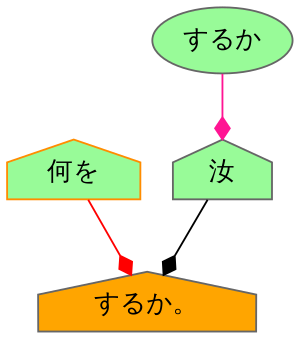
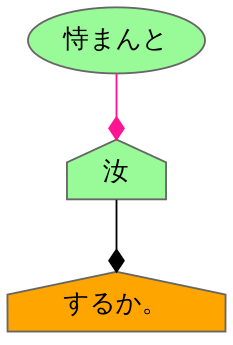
node "するか": label "するか" -> "恃まんと"
node "何を": removed
